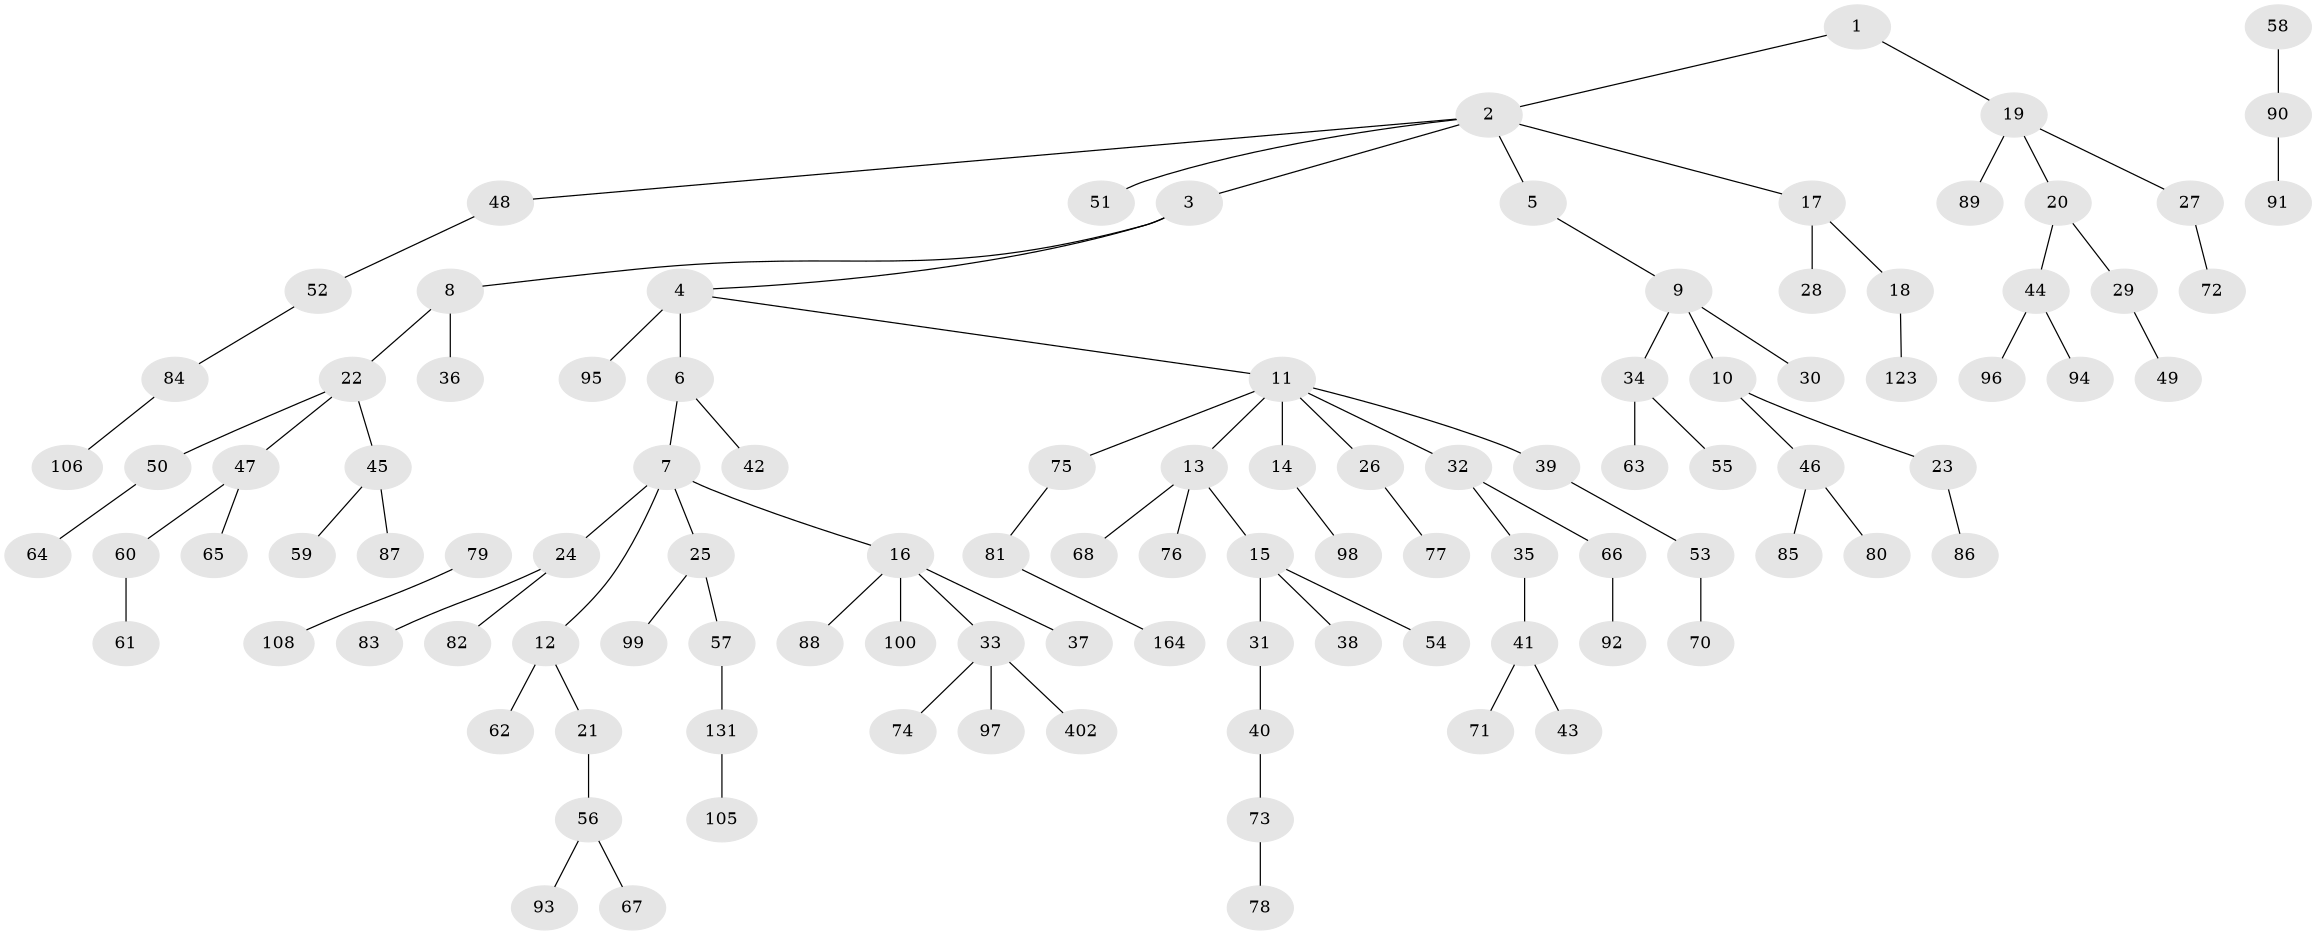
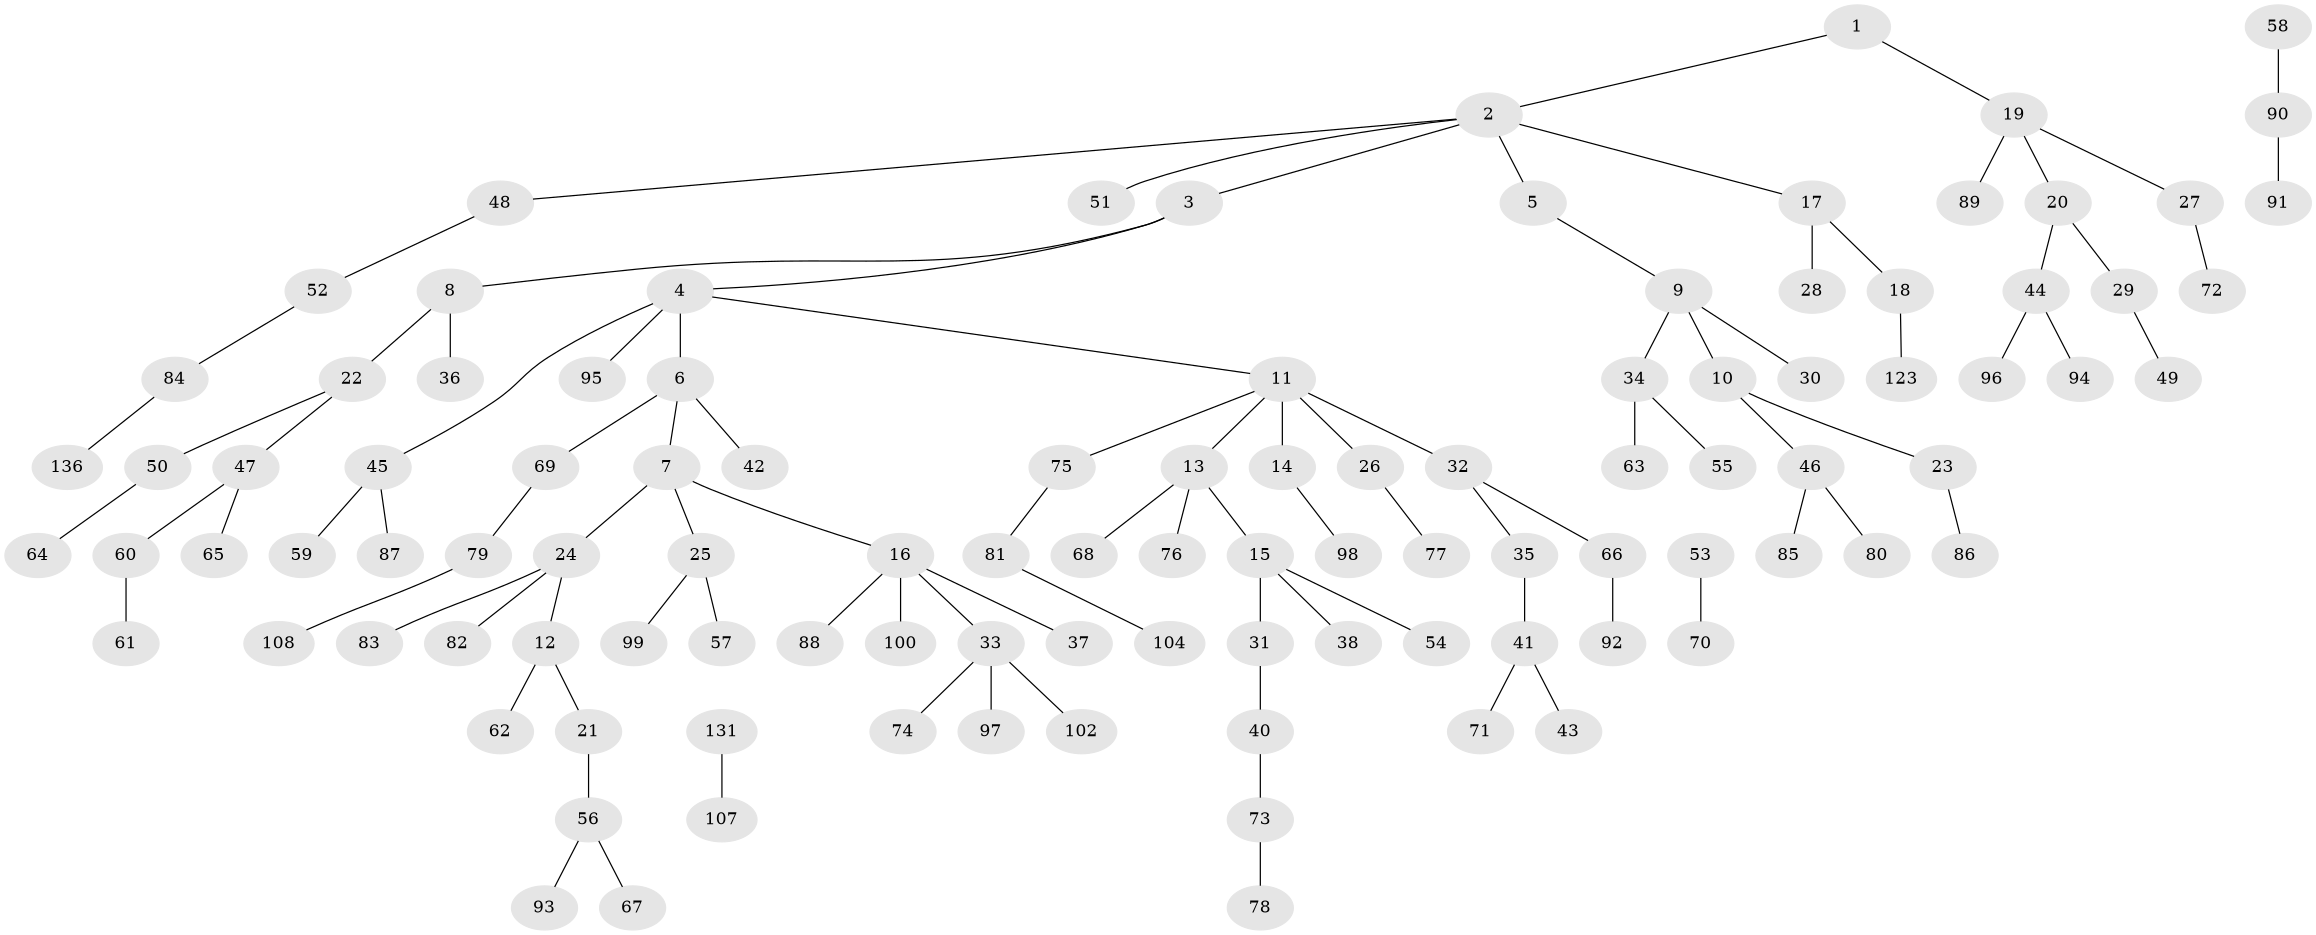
edge "22" -- "45": now "4" -- "45"
node "106": label "106" -> "136"
node "69": added
node "39": removed
edge "7" -- "12": now "24" -- "12"
node "164": label "164" -> "104"
edge "57" -- "131": removed
node "402": label "402" -> "102"
node "105": label "105" -> "107"
